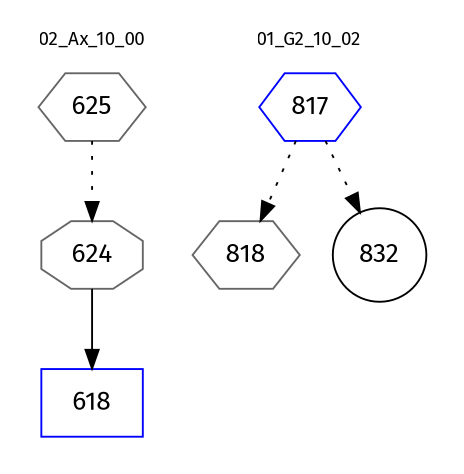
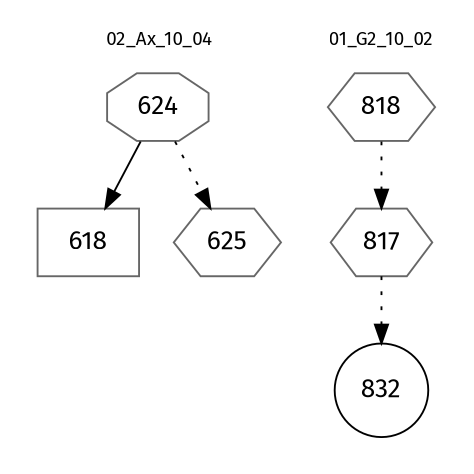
cluster "02_Ax_10_00": label "02_Ax_10_00" -> "02_Ax_10_04"
node "817": color blue -> gray40
edge "625" -> "624": reversed
edge "817" -> "818": reversed
node "618": color blue -> gray40
